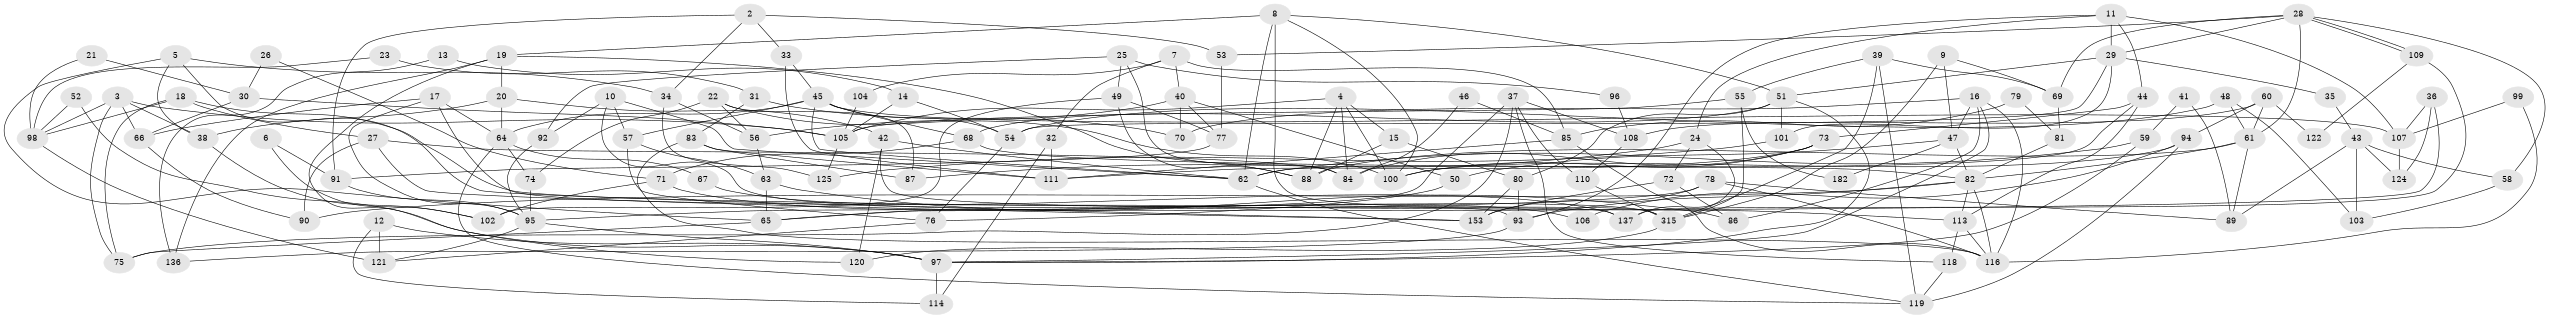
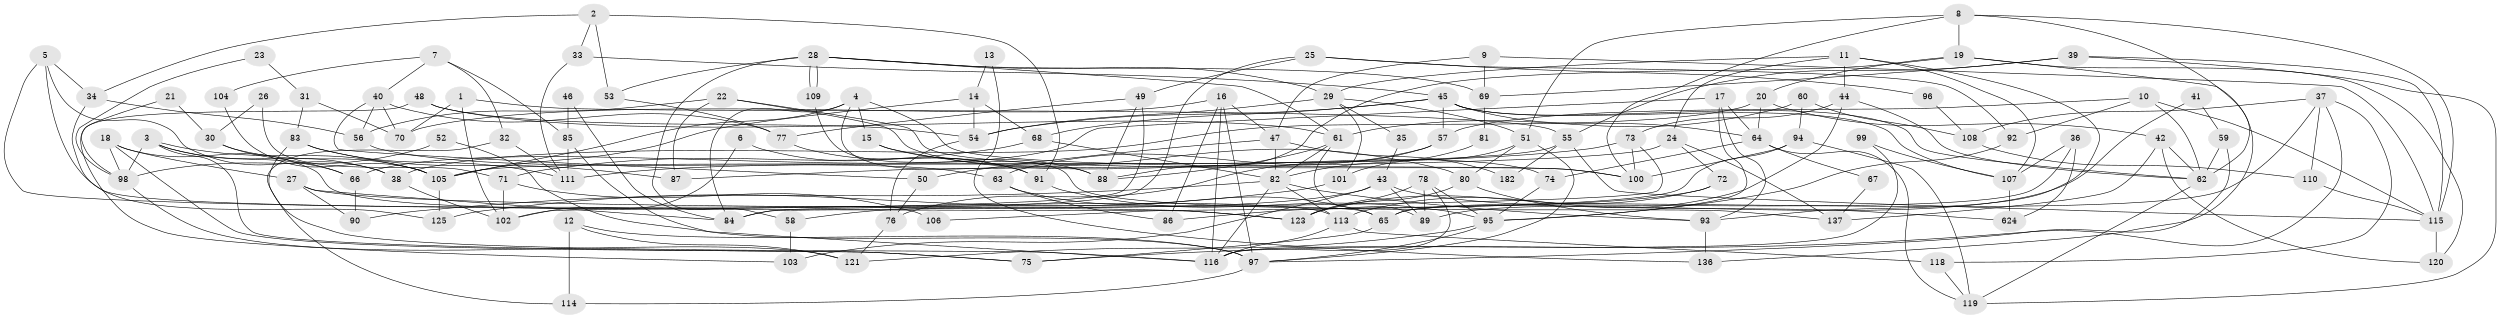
node "1": added
node "79": removed
edge "51" -- "68": now "14" -- "68"
node "122": removed
node "124": label "124" -> "624"
node "153": label "153" -> "123"
node "315": label "315" -> "115"
